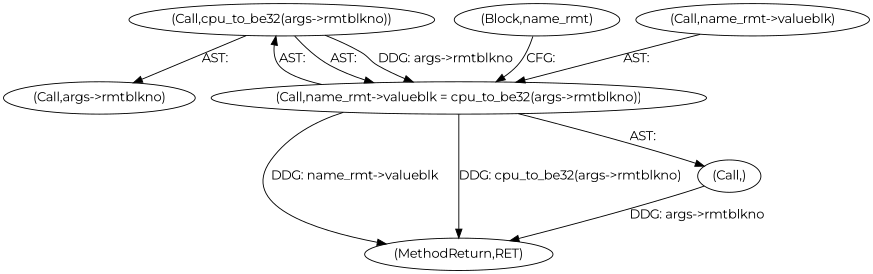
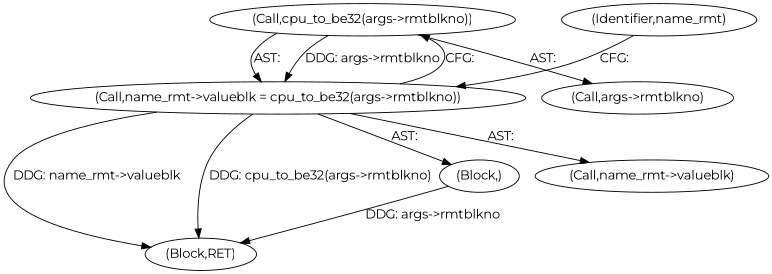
node "(Block,name_rmt)": label "(Block,name_rmt)" -> "(Identifier,name_rmt)"
edge "(Call,name_rmt->valueblk)" -> "(Call,name_rmt->valueblk = cpu_to_be32(args->rmtblkno))": reversed
edge "(Call,name_rmt->valueblk = cpu_to_be32(args->rmtblkno))" -> "(Call,cpu_to_be32(args->rmtblkno))": label "AST: " -> "CFG: "
node "(Call,)": label "(Call,)" -> "(Block,)"
node "(MethodReturn,RET)": label "(MethodReturn,RET)" -> "(Block,RET)"
